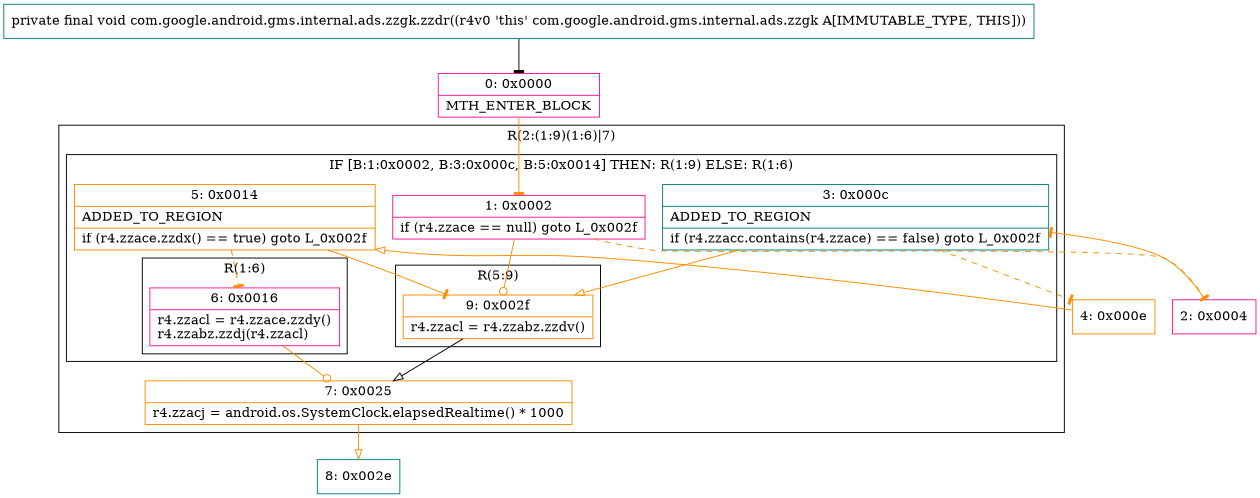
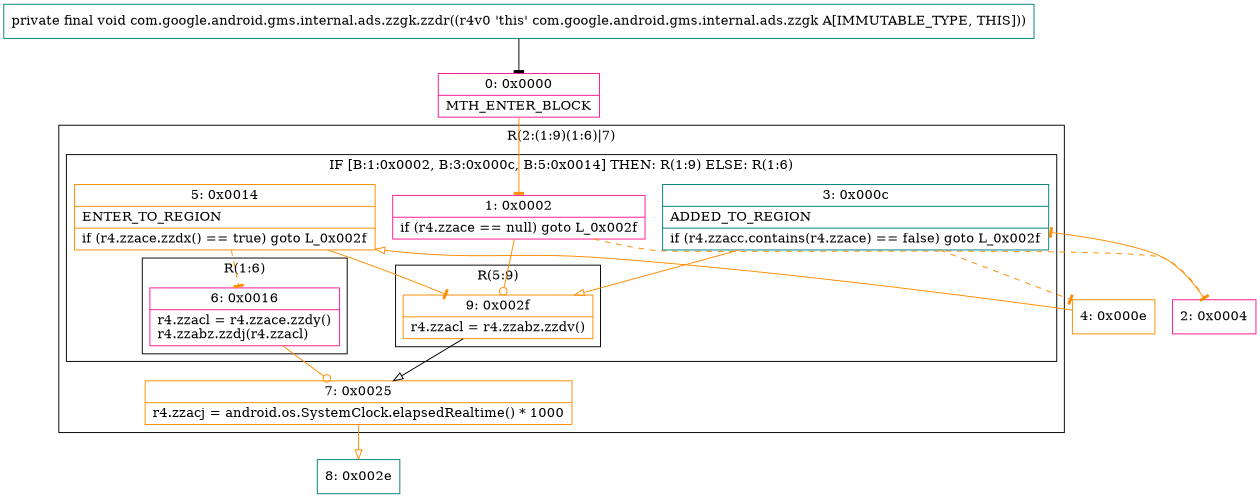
node "5: 0x0014": text "ADDED_TO_REGION" -> "ENTER_TO_REGION"
